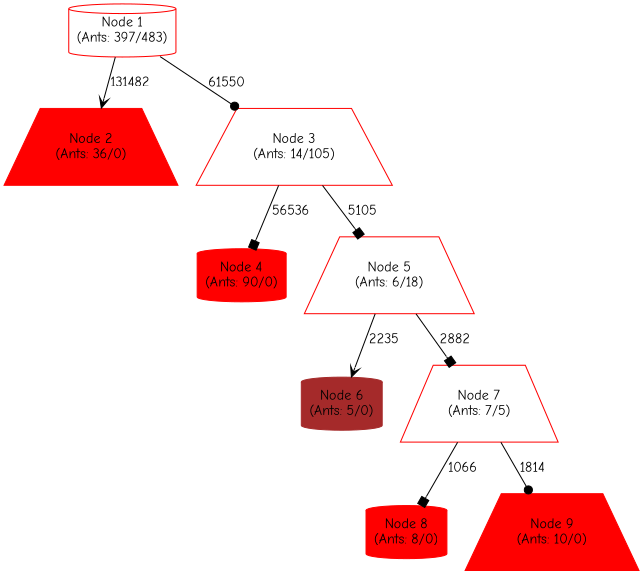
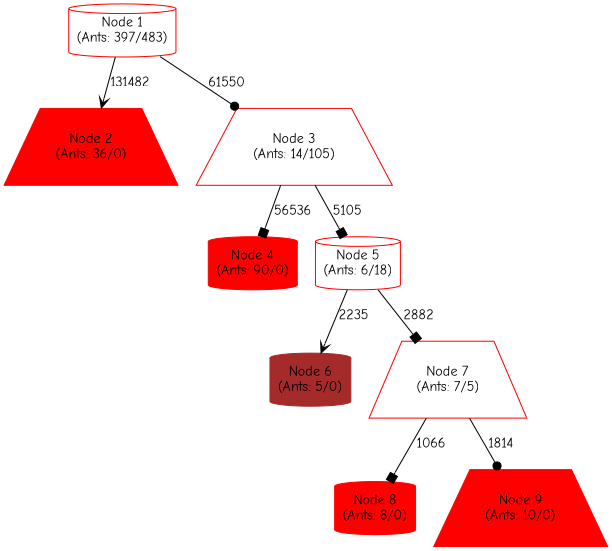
node "Node 5 (Ants: 6/18)": shape trapezium -> cylinder
